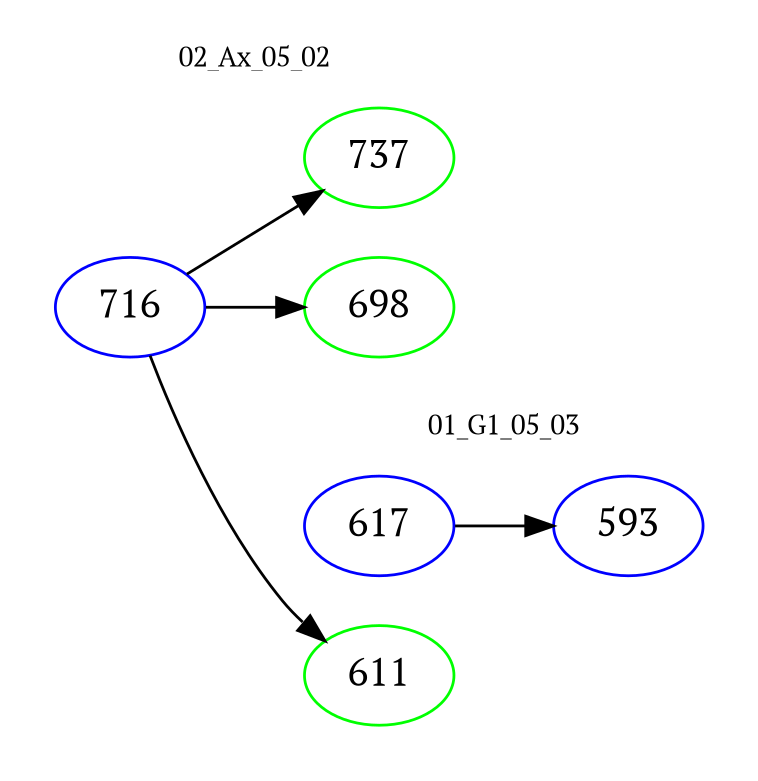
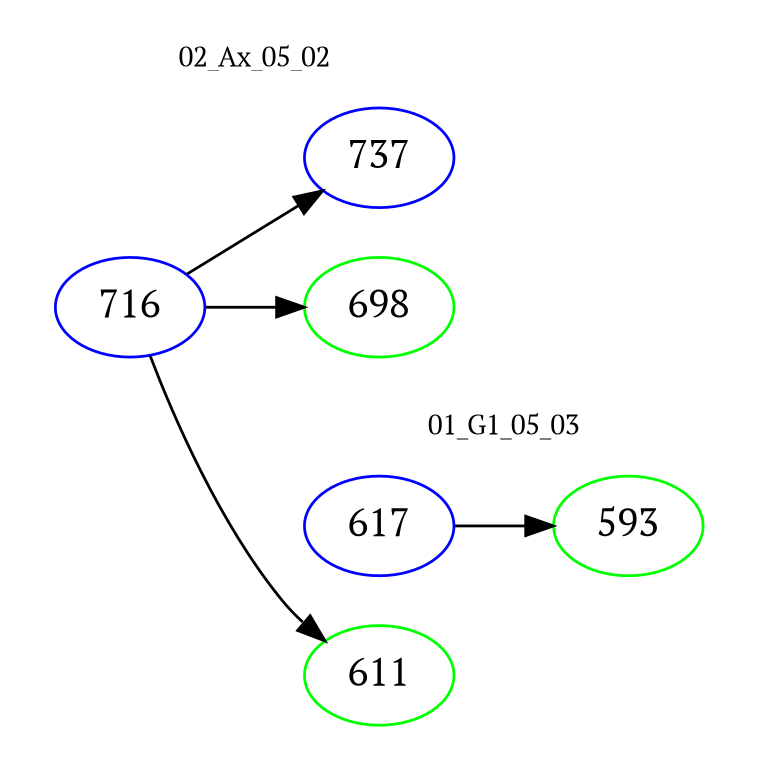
node "737": color green -> blue
node "593": color blue -> green
